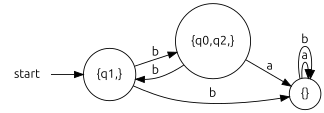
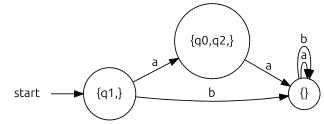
edge "{q1,}" -> "{q0,q2,}": label "b" -> "a"
edge "{q0,q2,}" -> "{q1,}": removed, label "b"
